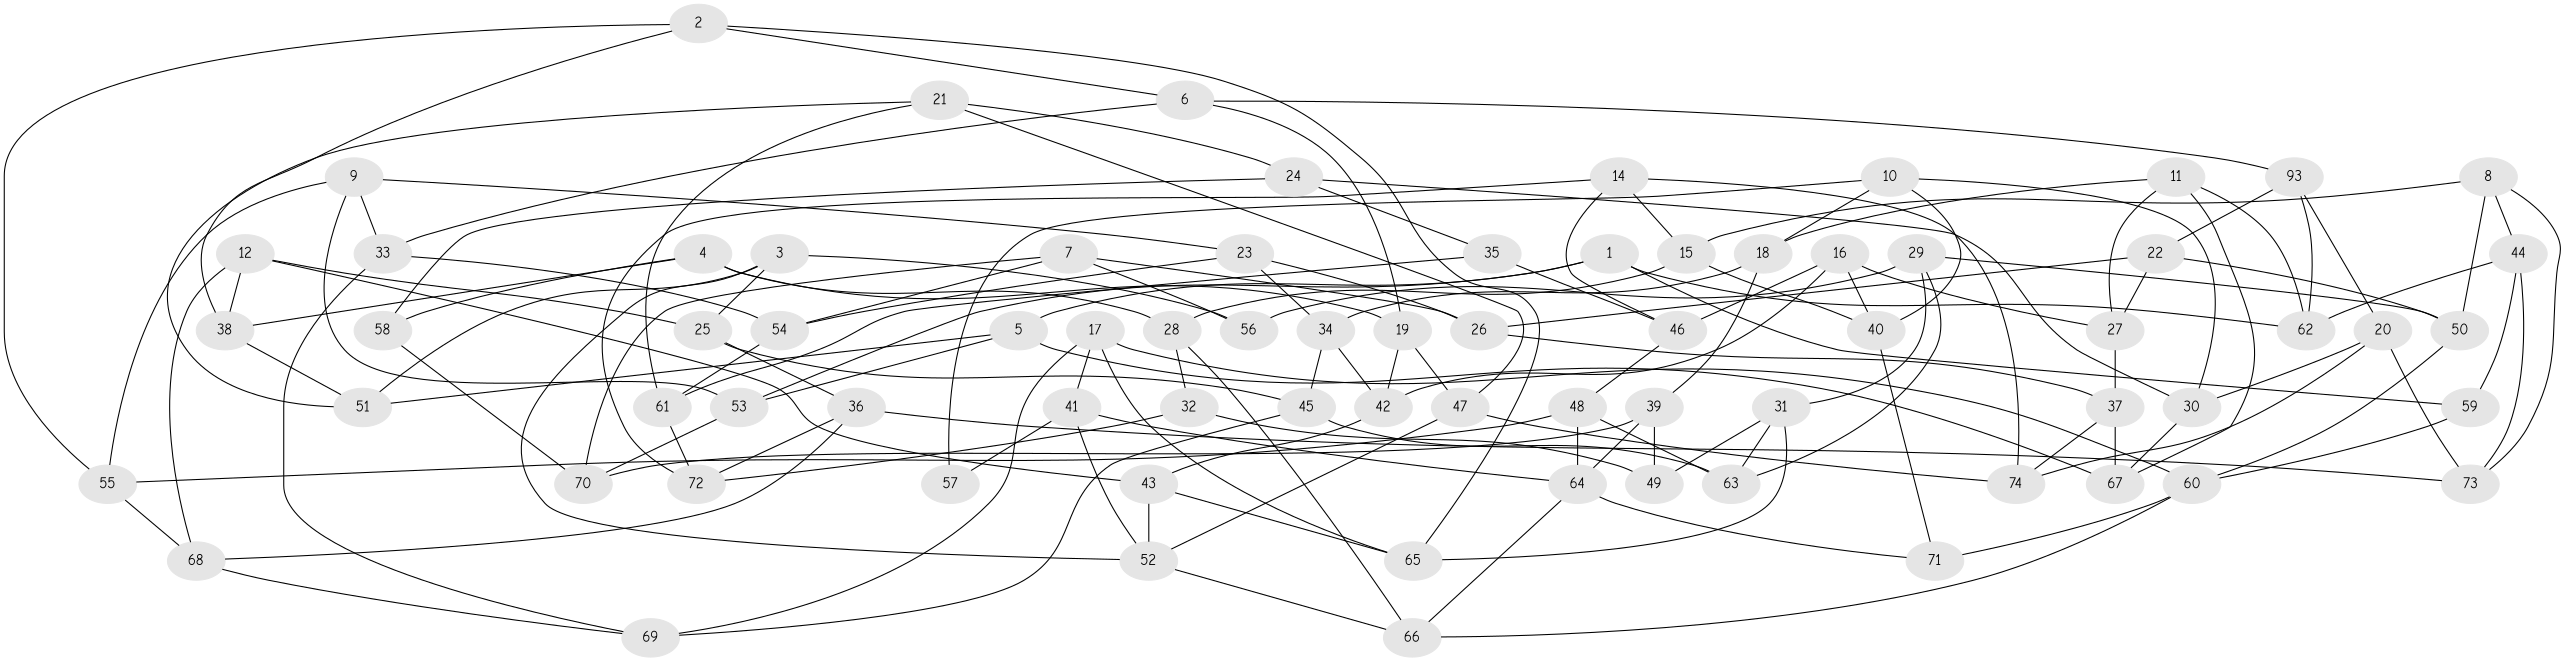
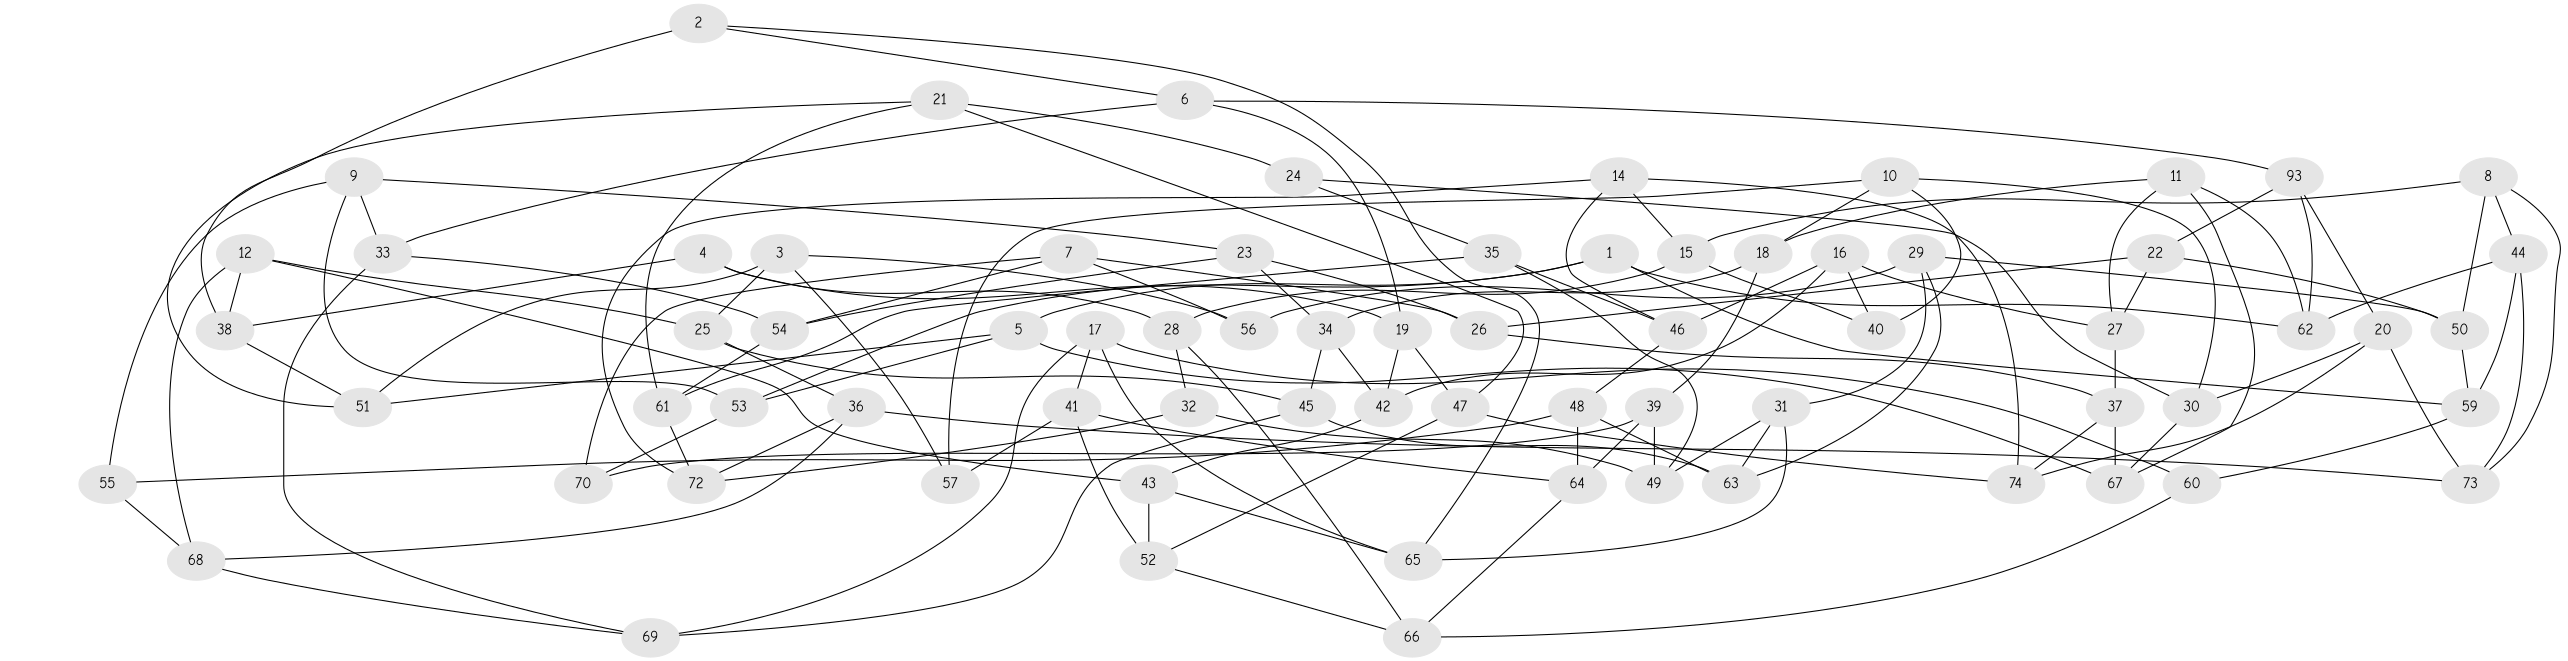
edge "2" -- "55": removed
node "58": removed
edge "35" -- "49": added
edge "50" -- "60": now "50" -- "59"
edge "3" -- "52": now "3" -- "57"
node "71": removed
